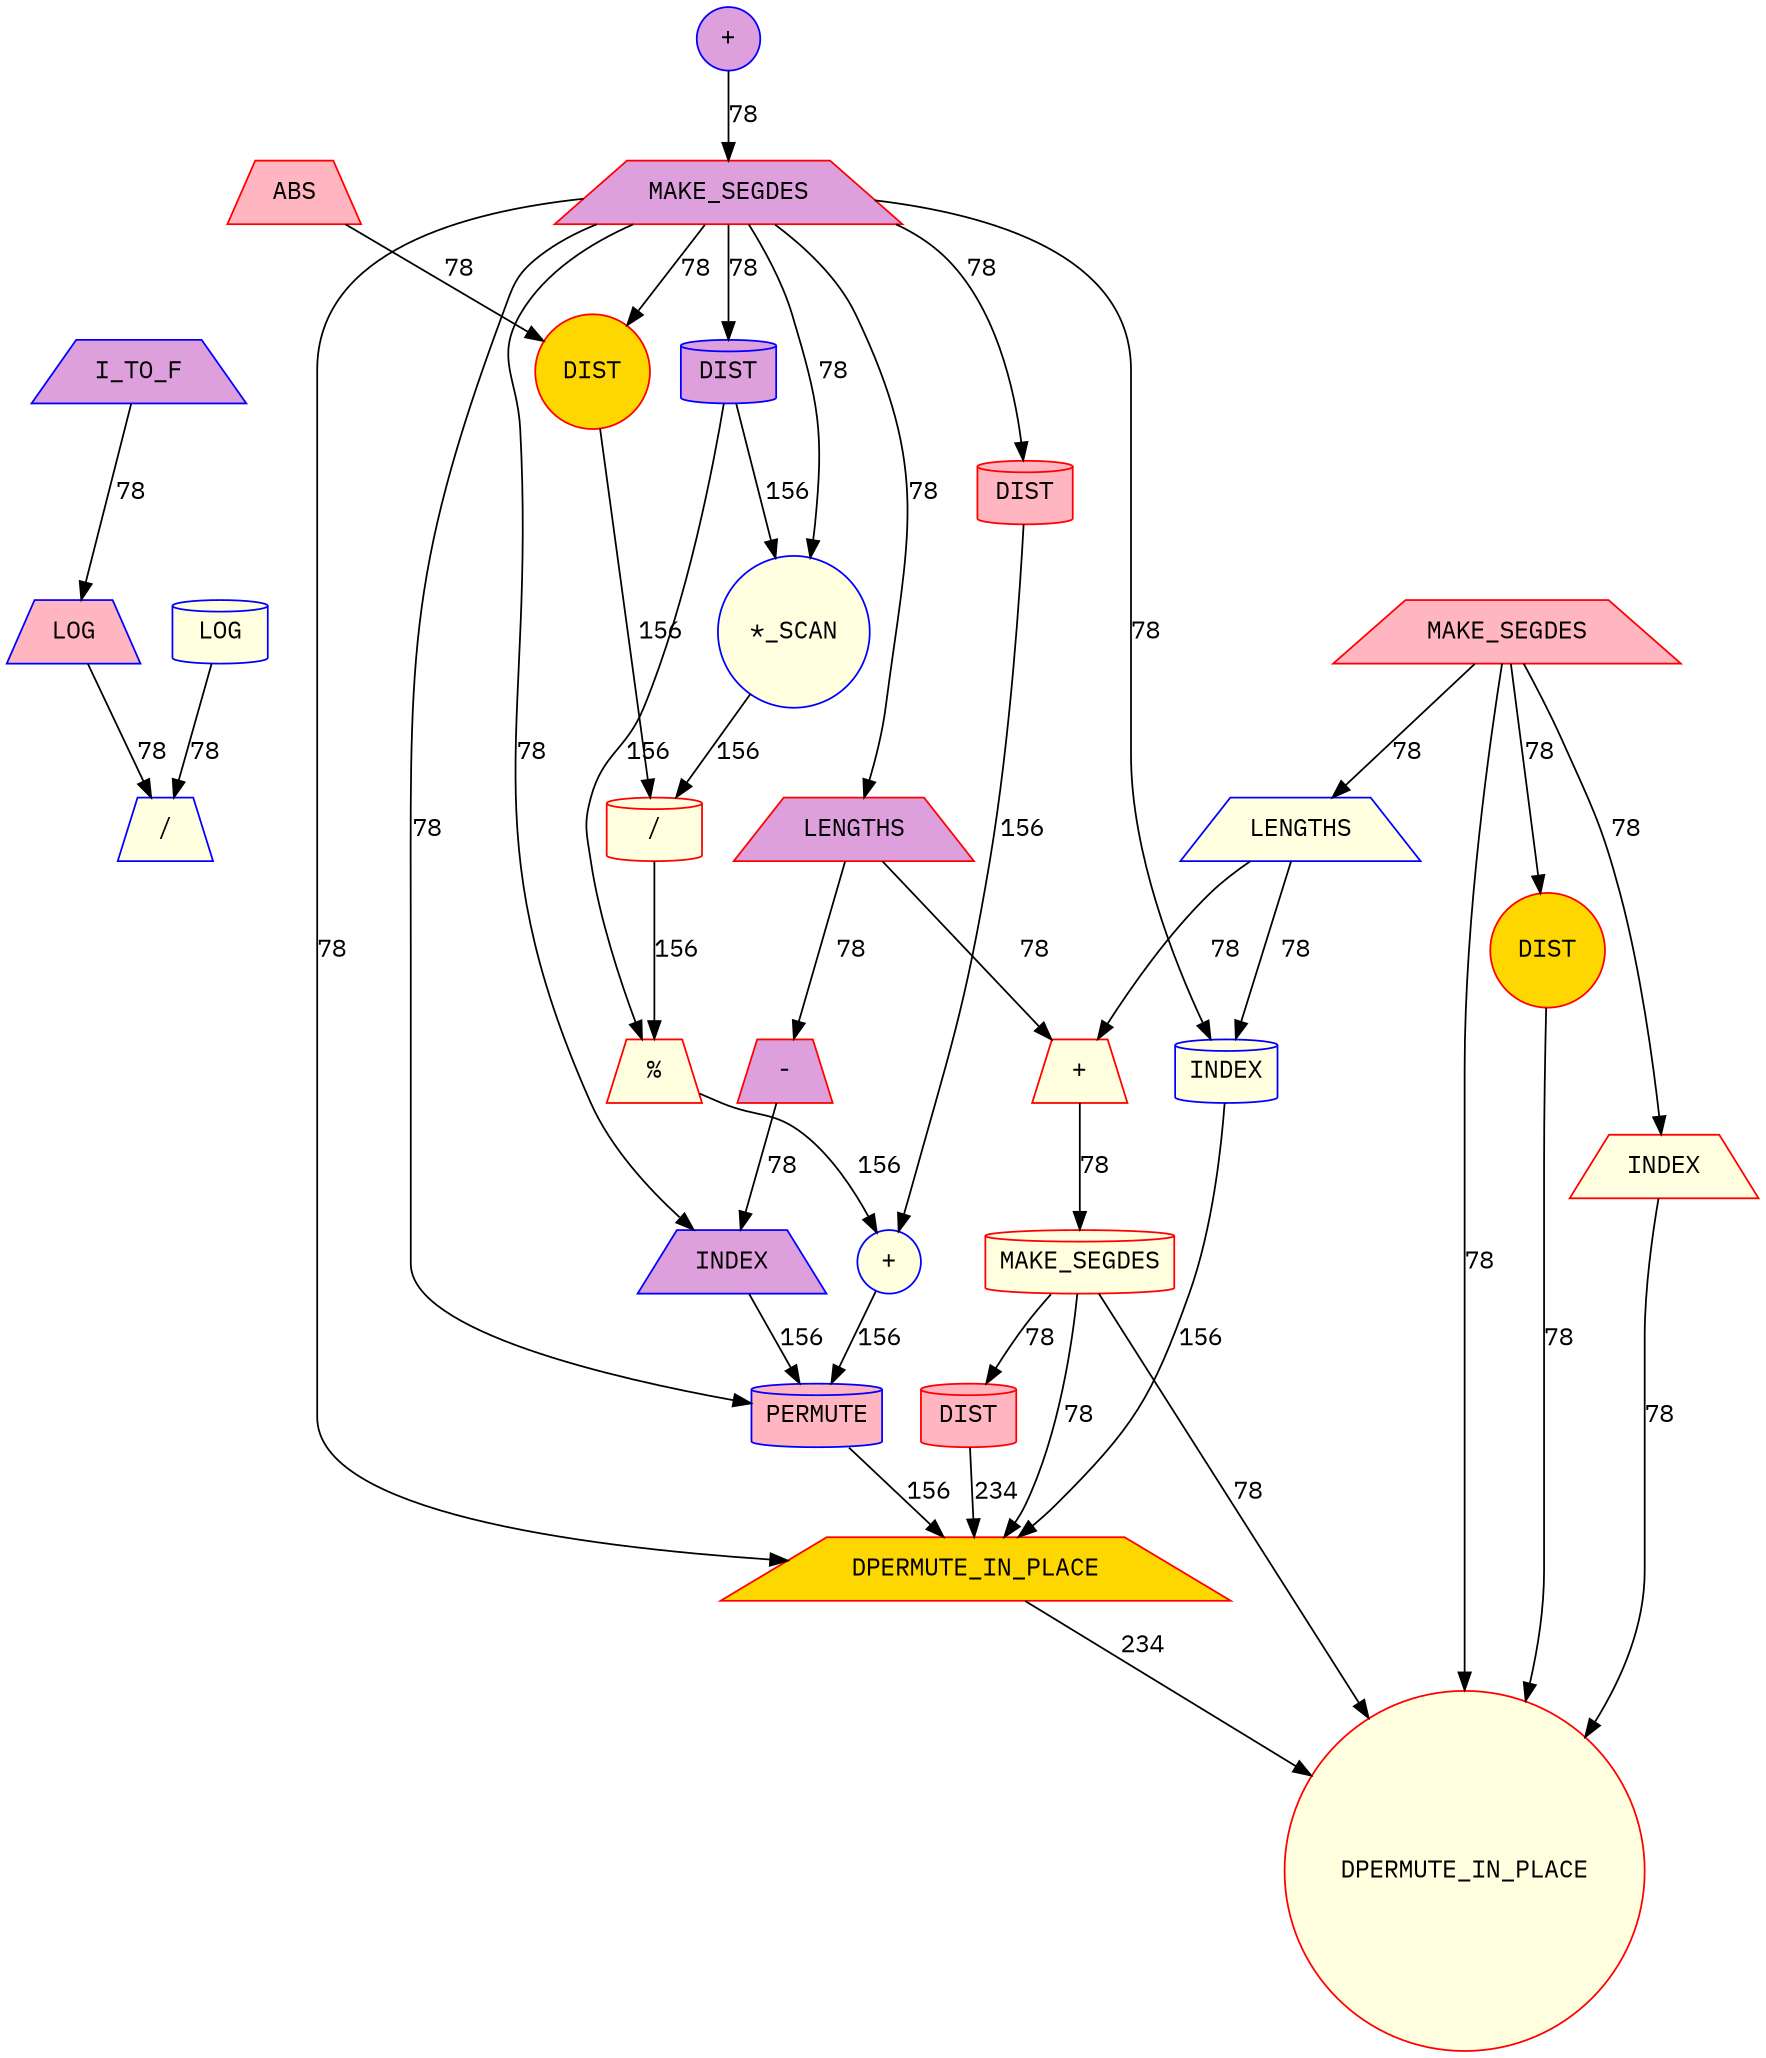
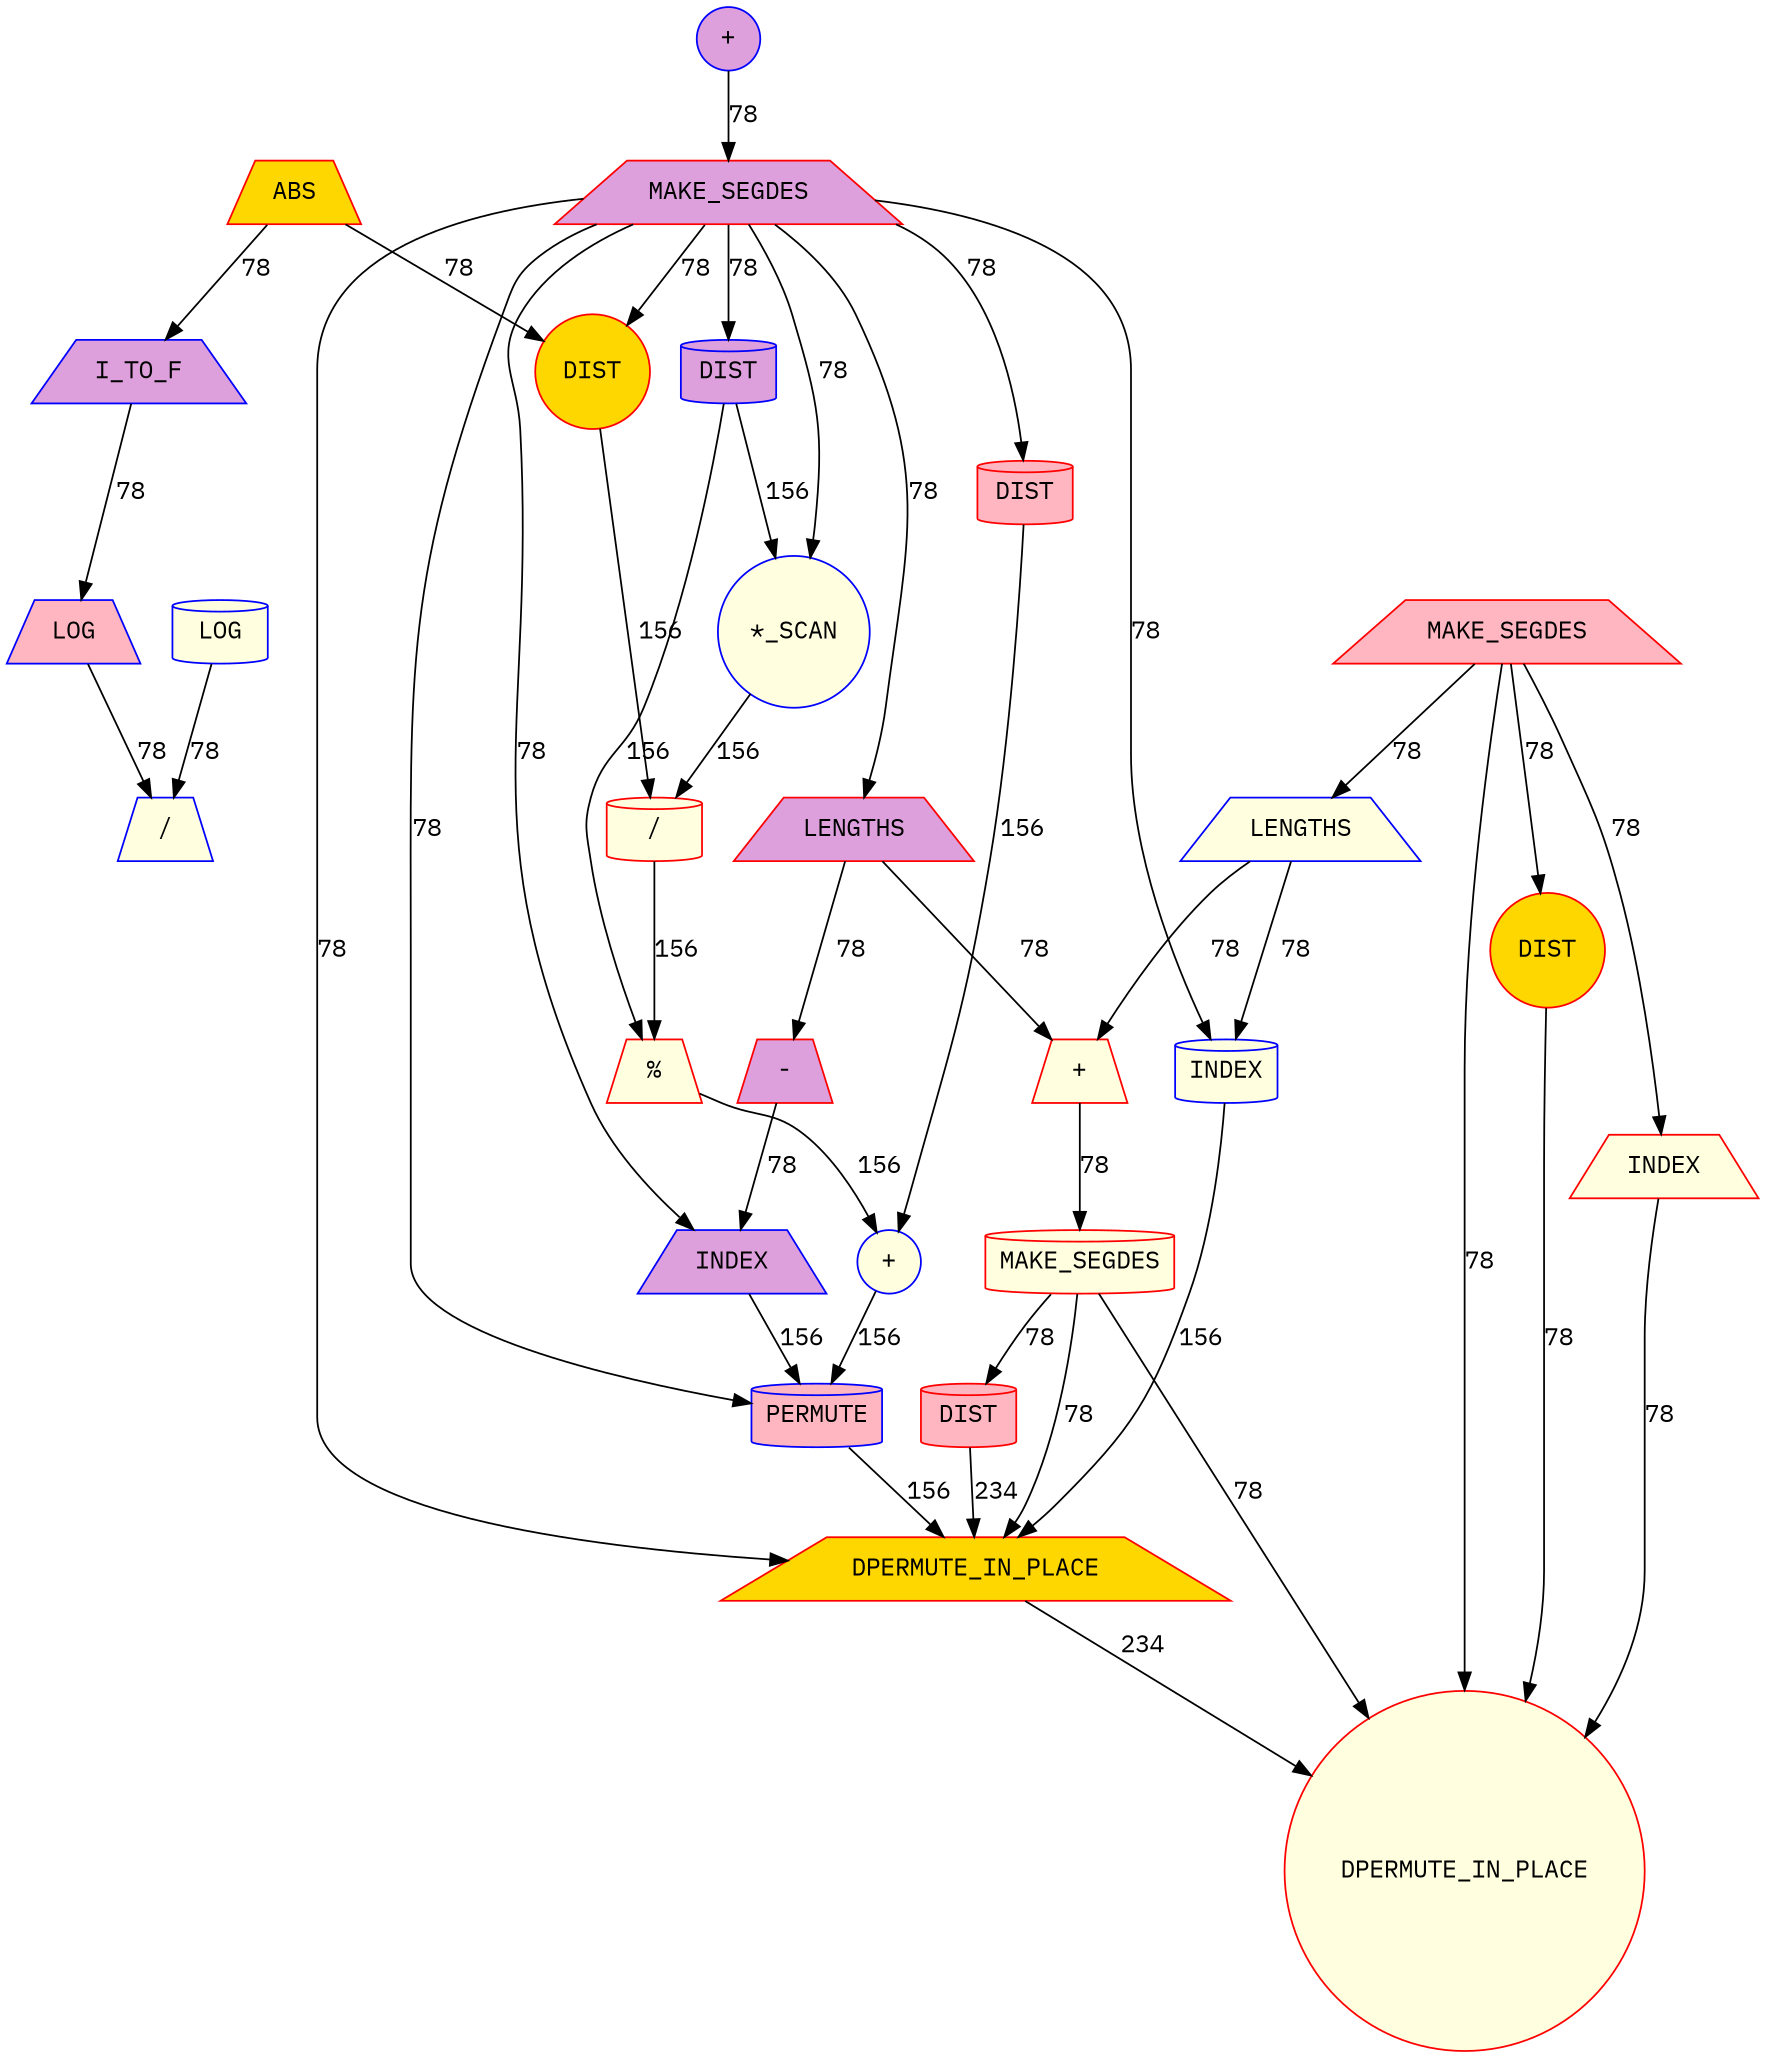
node "ABS": fillcolor lightpink -> gold
edge "ABS" -> "I_TO_F": added, label "78"
